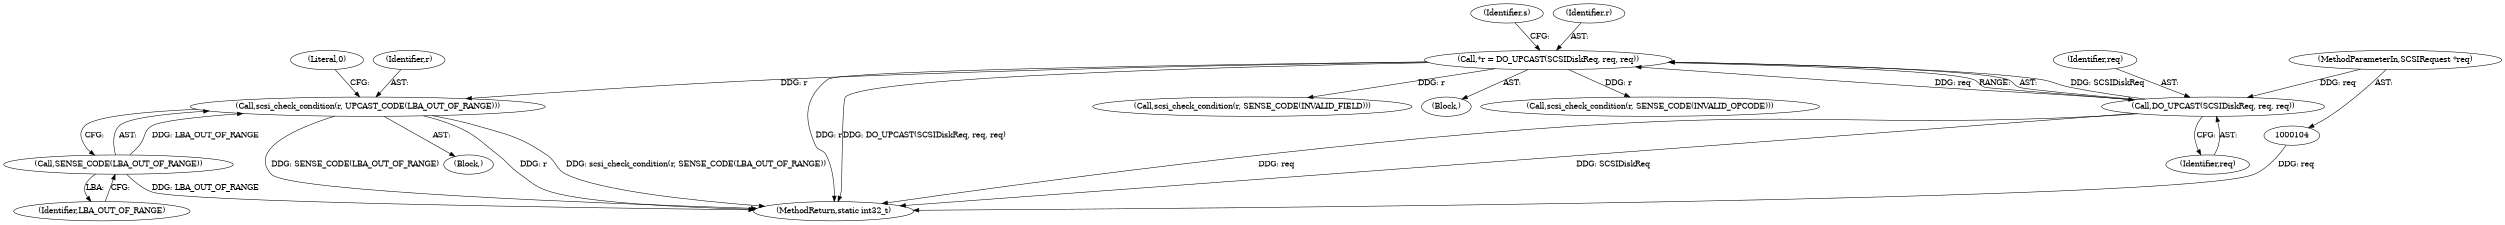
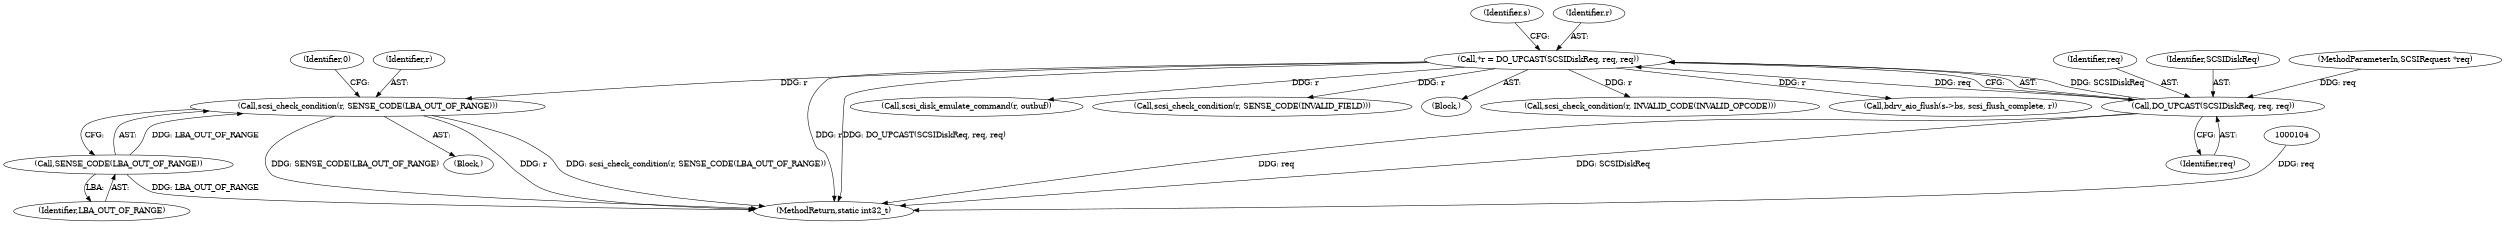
node "(Literal,0)": label "(Literal,0)" -> "(Identifier,0)"
node "(Identifier,SCSIDiskReq)": added
edge "(Call,*r = DO_UPCAST(SCSIDiskReq, req, req))" -> "(Call,DO_UPCAST(SCSIDiskReq, req, req))": label "RANGE: " -> "CFG: "
edge "(MethodParameterIn,SCSIRequest *req)" -> "1000104": removed, label "AST:"
node "(Call,scsi_check_condition(r, UPCAST_CODE(LBA_OUT_OF_RANGE)))": label "(Call,scsi_check_condition(r, UPCAST_CODE(LBA_OUT_OF_RANGE)))" -> "(Call,scsi_check_condition(r, SENSE_CODE(LBA_OUT_OF_RANGE)))"
node "(Call,scsi_disk_emulate_command(r, outbuf))": added
node "(Call,scsi_check_condition(r, SENSE_CODE(INVALID_OPCODE)))": label "(Call,scsi_check_condition(r, SENSE_CODE(INVALID_OPCODE)))" -> "(Call,scsi_check_condition(r, INVALID_CODE(INVALID_OPCODE)))"
node "(Call,bdrv_aio_flush(s->bs, scsi_flush_complete, r))": added
edge "(Identifier,LBA_OUT_OF_RANGE)" -> "(Call,SENSE_CODE(LBA_OUT_OF_RANGE))": label "CFG: " -> "AST: "
